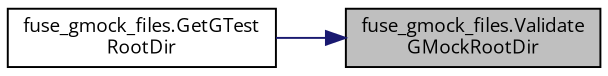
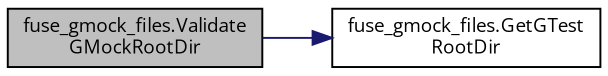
edge "fuse_gmock_files.GetGTest RootDir" -> "fuse_gmock_files.Validate GMockRootDir": reversed
